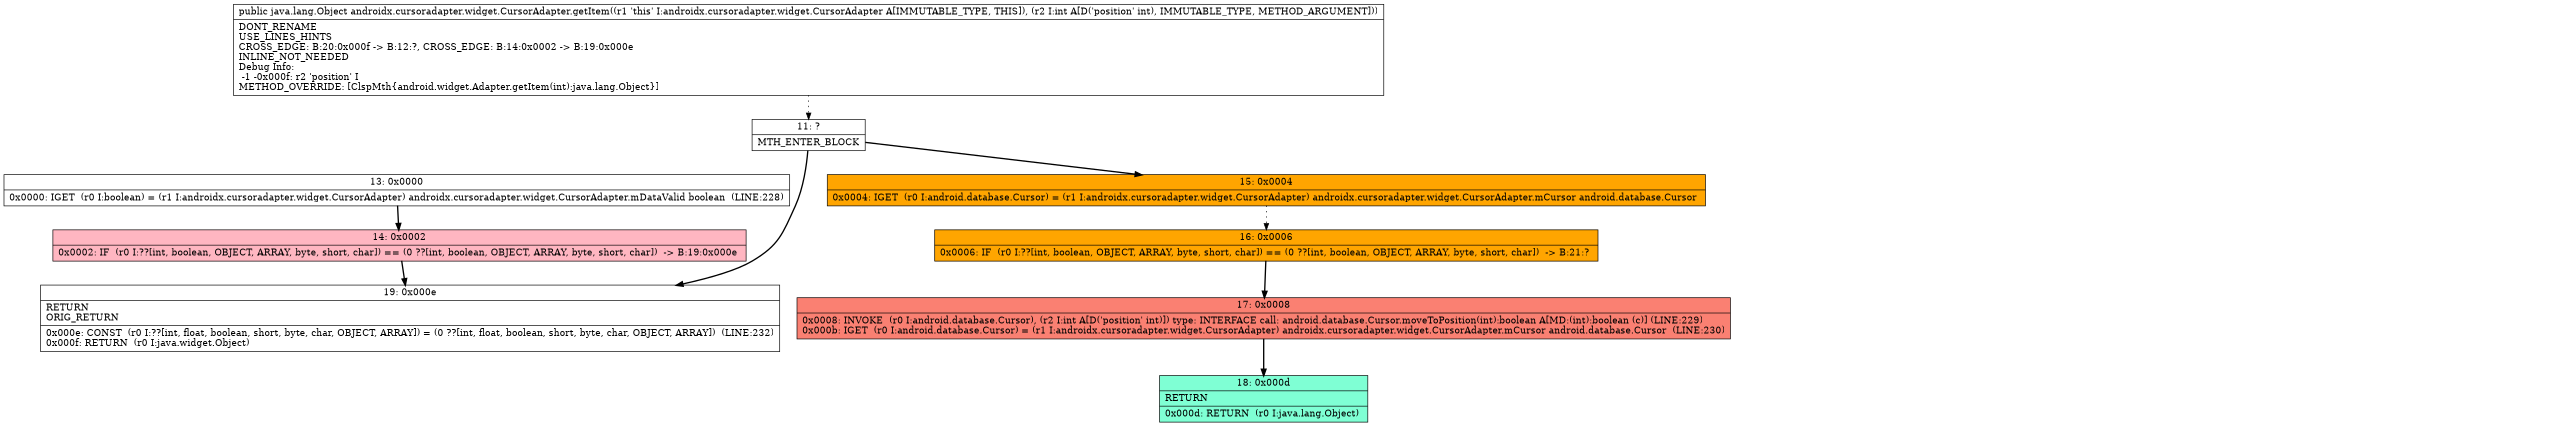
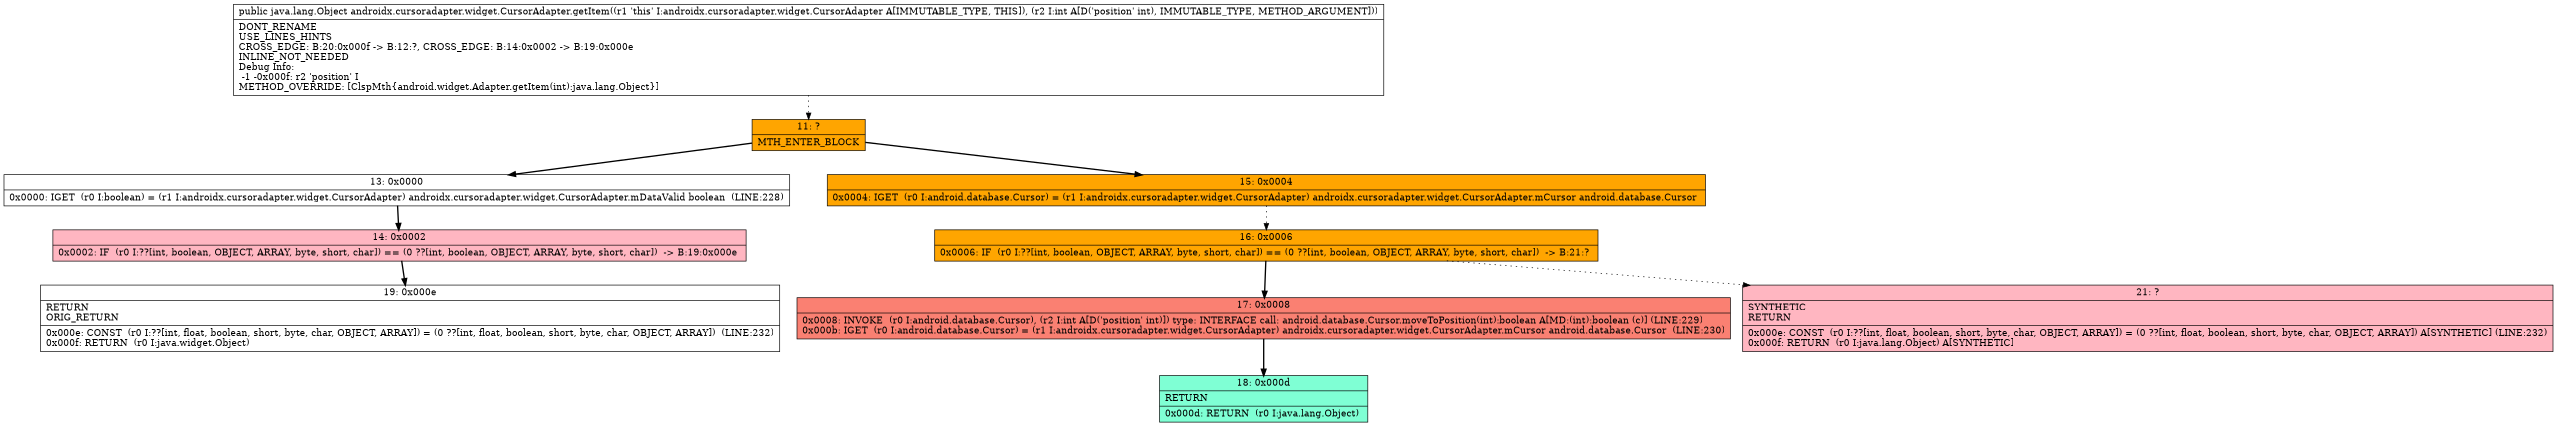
node "11: ?": fillcolor white -> orange
edge "11: ?" -> "19: 0x000e": now "11: ?" -> "13: 0x0000"
node "21: ?": added
